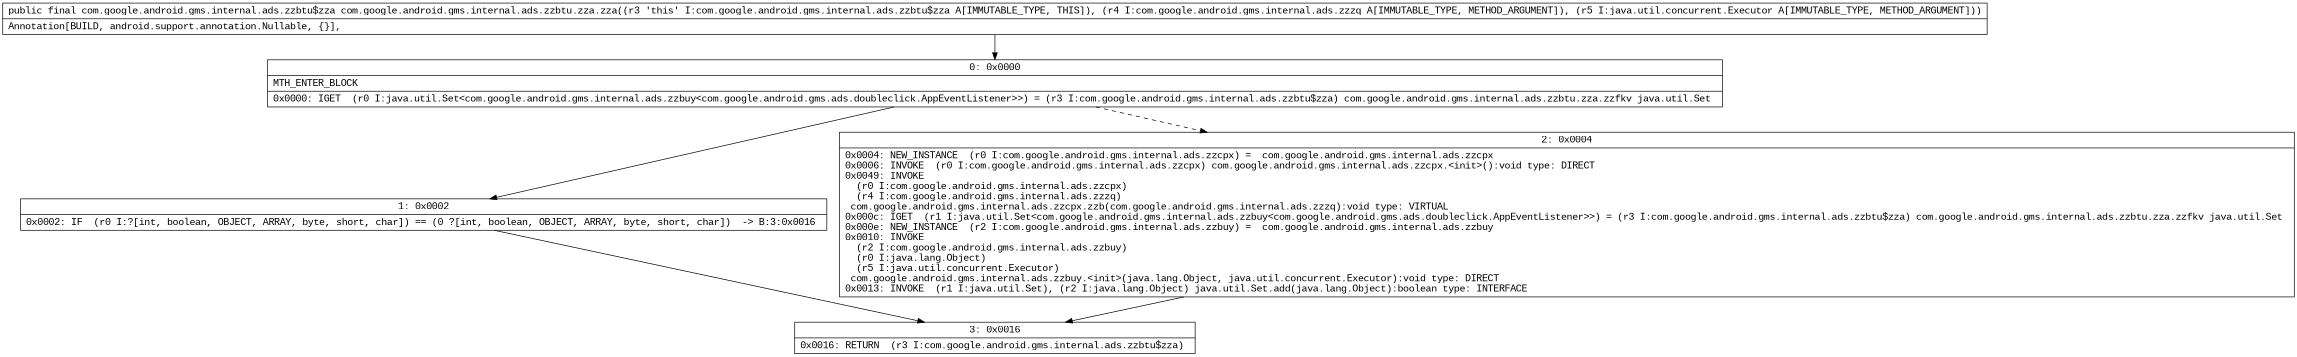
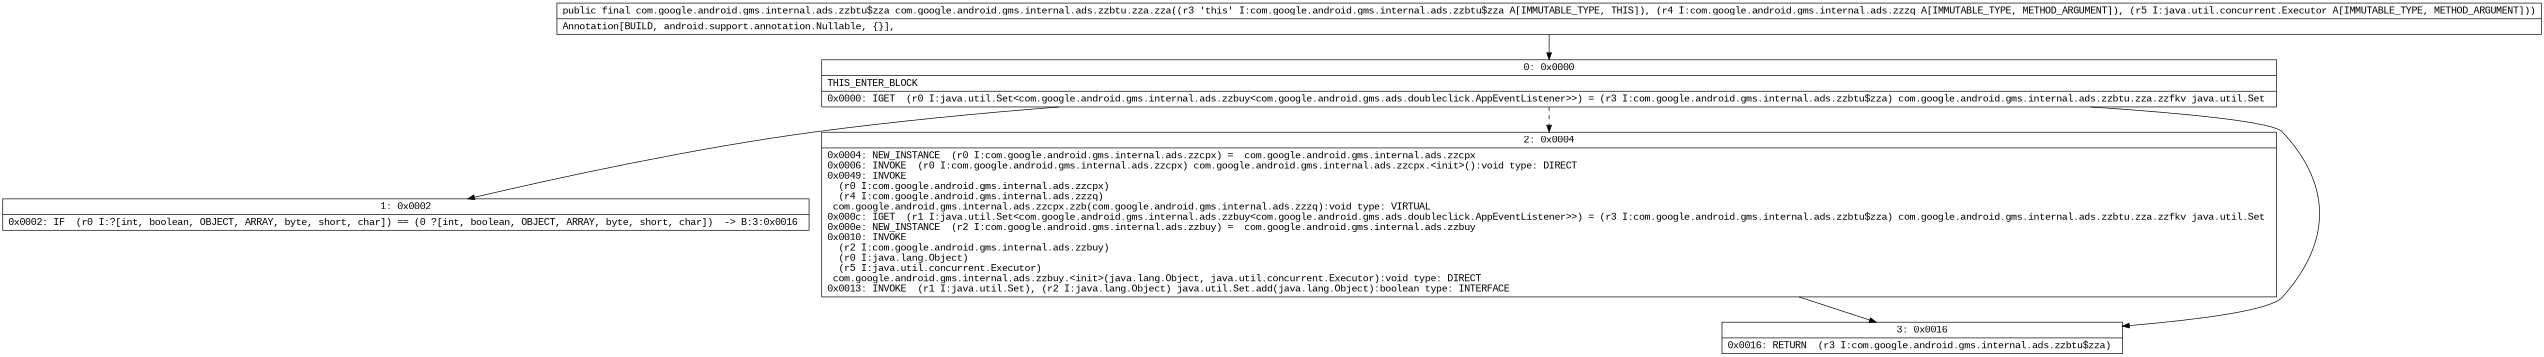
node "0: 0x0000": text "MTH_ENTER_BLOCK" -> "THIS_ENTER_BLOCK"
edge "1: 0x0002" -> "3: 0x0016": now "0: 0x0000" -> "3: 0x0016"
